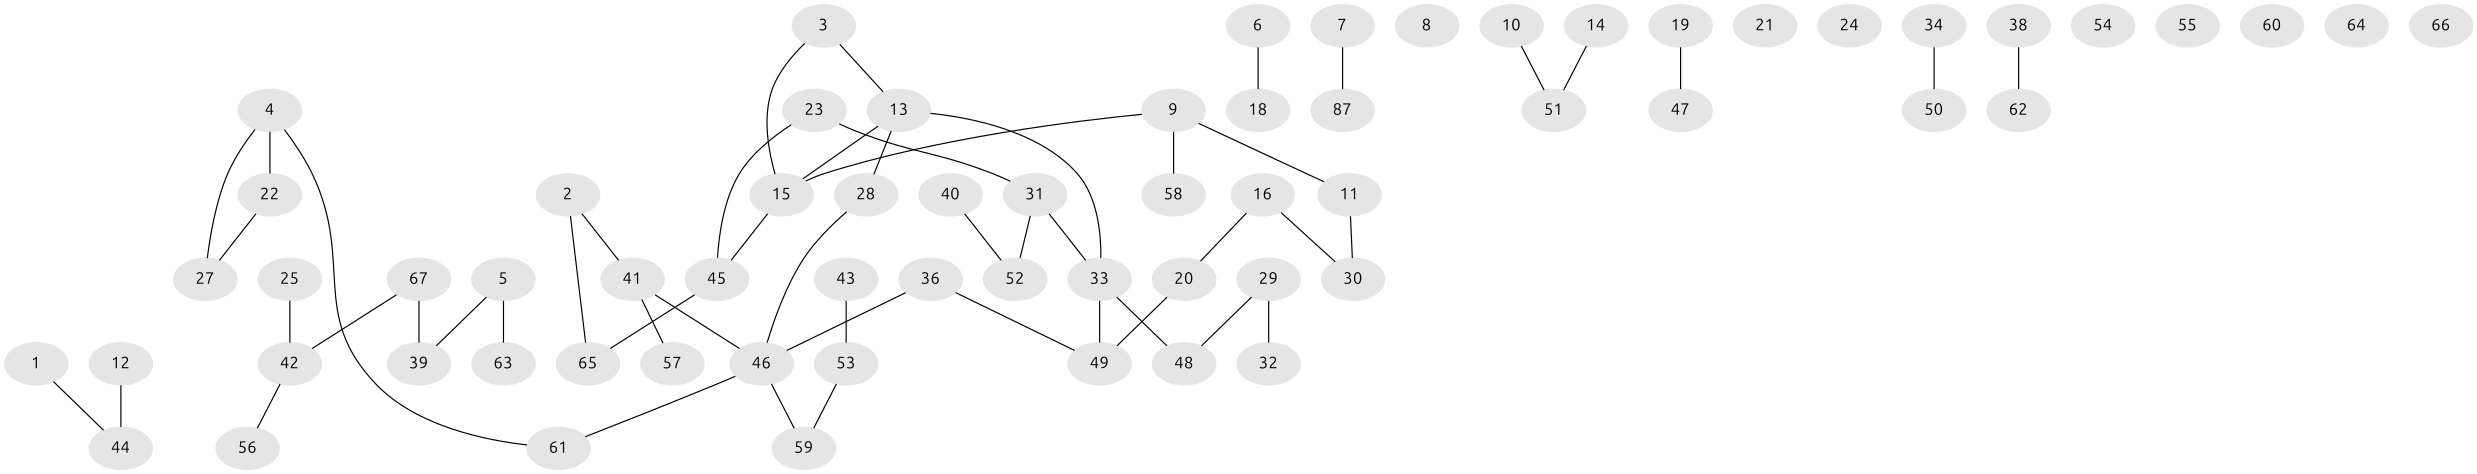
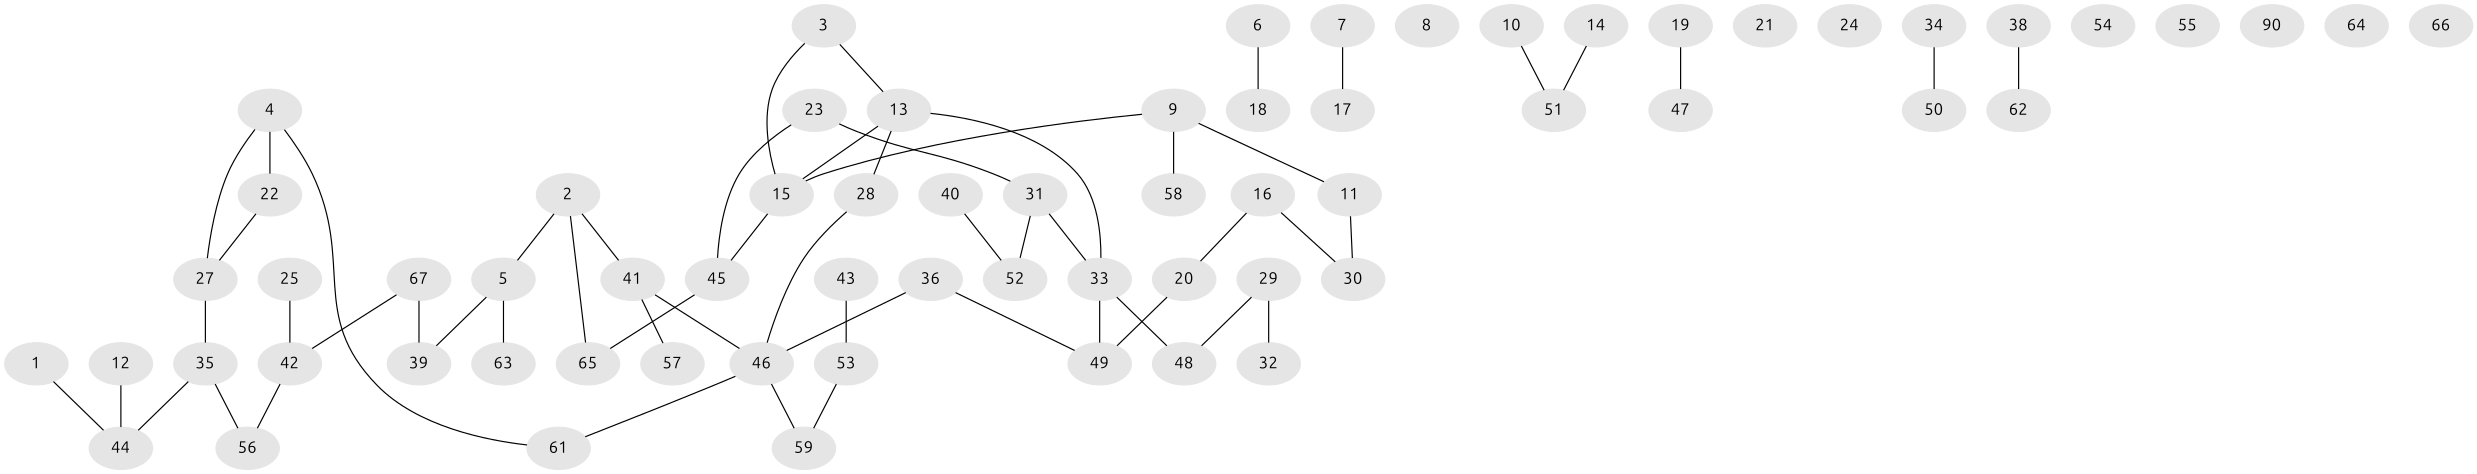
node "60": label "60" -> "90"
node "87": label "87" -> "17"
edge "2" -- "5": added
node "35": added
